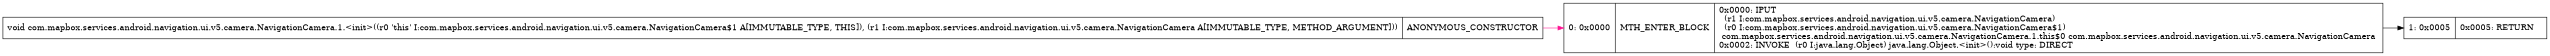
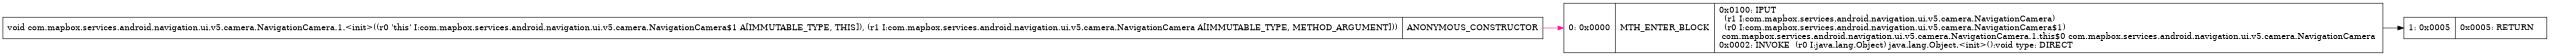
node "0: 0x0000": text "0x0000: IPUT" -> "0x0100: IPUT"
